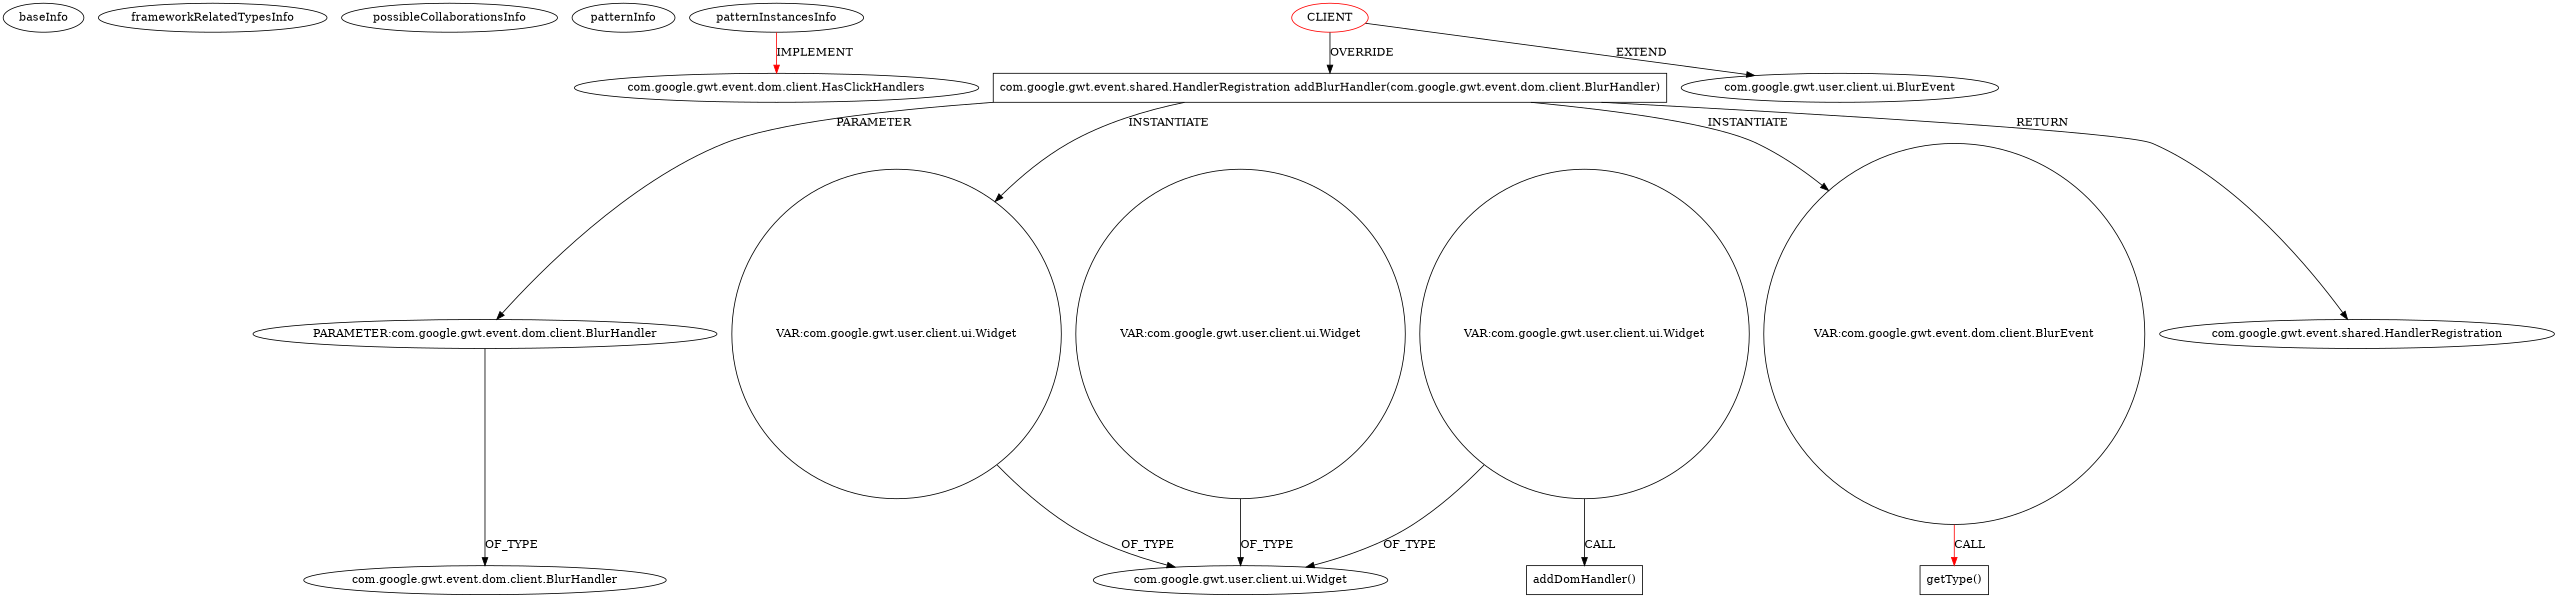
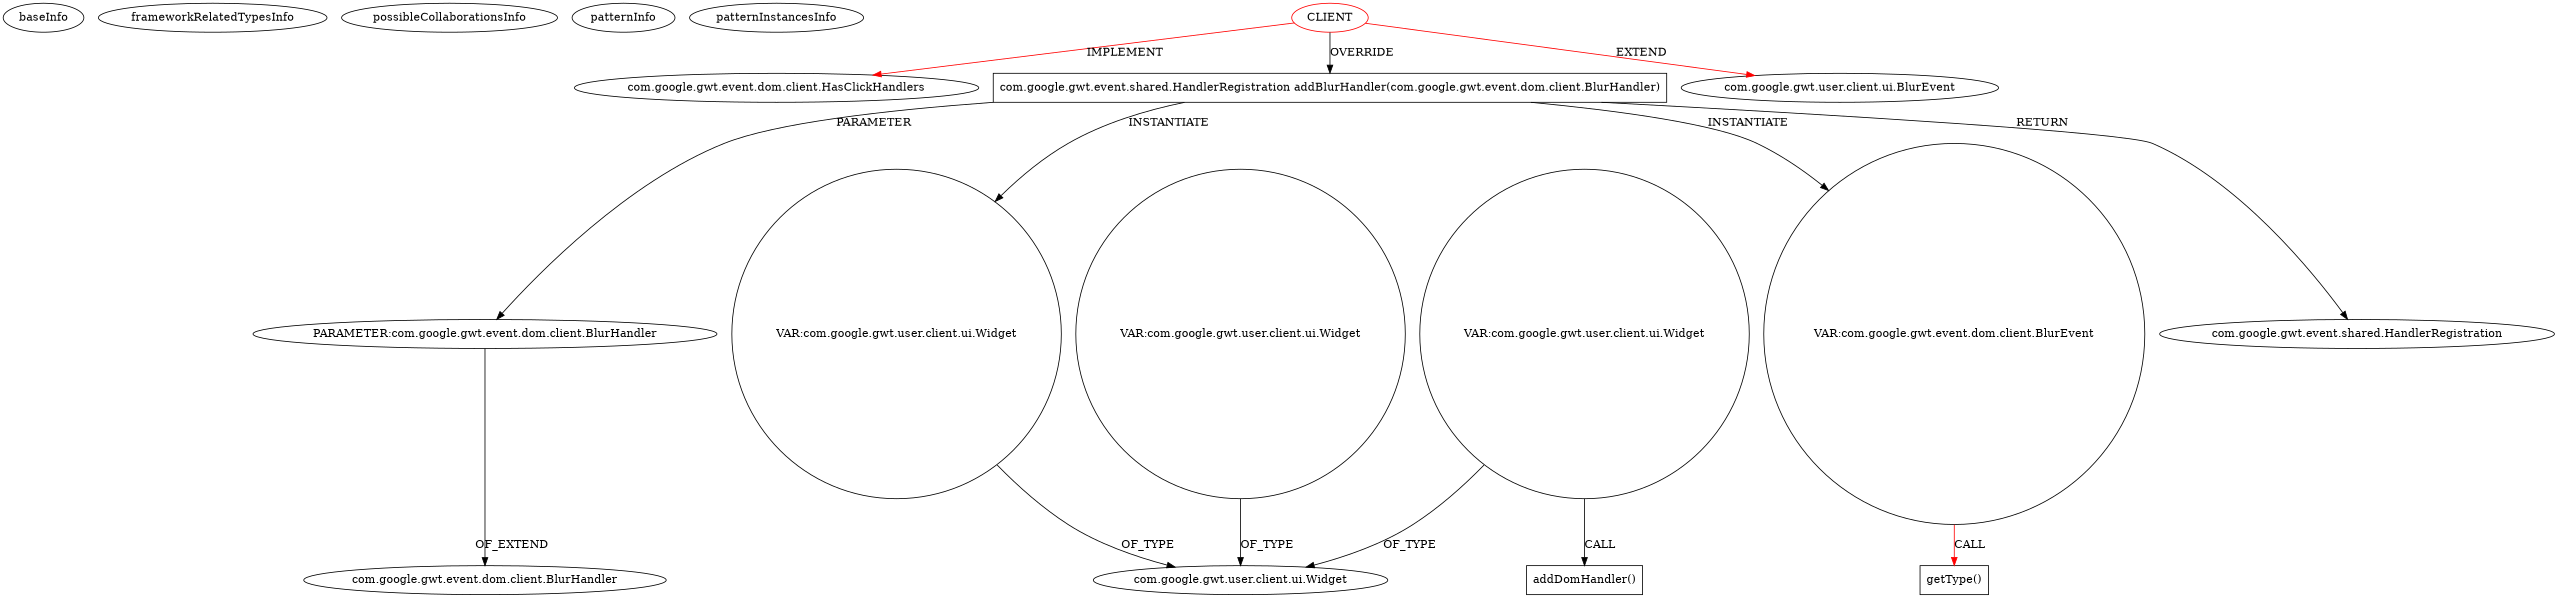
edge "patternInstancesInfo" -> "com.google.gwt.event.dom.client.HasClickHandlers": now "CLIENT" -> "com.google.gwt.event.dom.client.HasClickHandlers"
edge "CLIENT" -> "com.google.gwt.user.client.ui.BlurEvent": color black -> red
edge "PARAMETER:com.google.gwt.event.dom.client.BlurHandler" -> "com.google.gwt.event.dom.client.BlurHandler": label "OF_TYPE" -> "OF_EXTEND"
